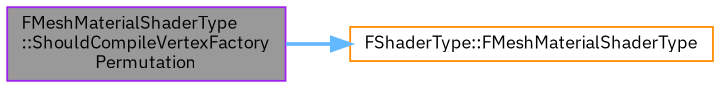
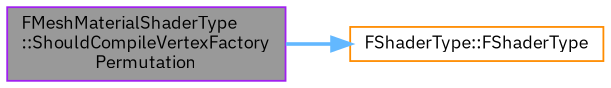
node "FShaderType::FMeshMaterialShaderType": label "FShaderType::FMeshMaterialShaderType" -> "FShaderType::FShaderType"
